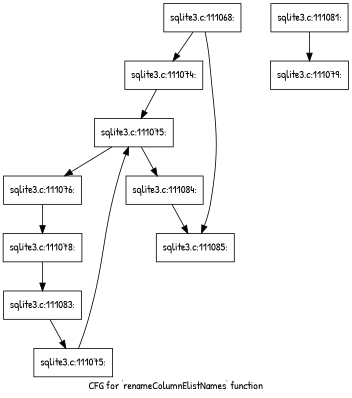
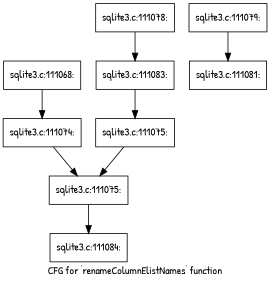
edge "sqlite3.c:111081:" -> "sqlite3.c:111079:": reversed
node "sqlite3.c:111076:": removed
node "sqlite3.c:111085:": removed
